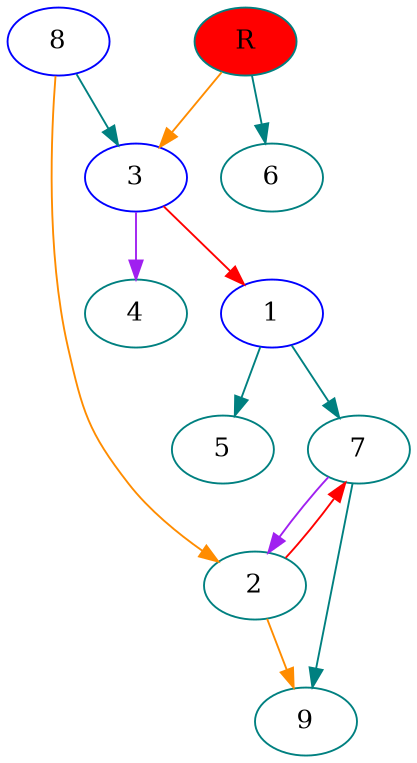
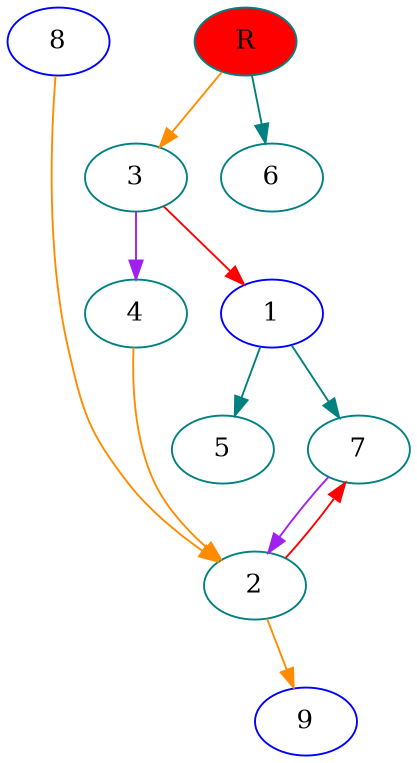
edge "8" -> "3": removed
node "3": color blue -> teal
edge "4" -> "2": added
edge "7" -> "9": removed
node "9": color teal -> blue
